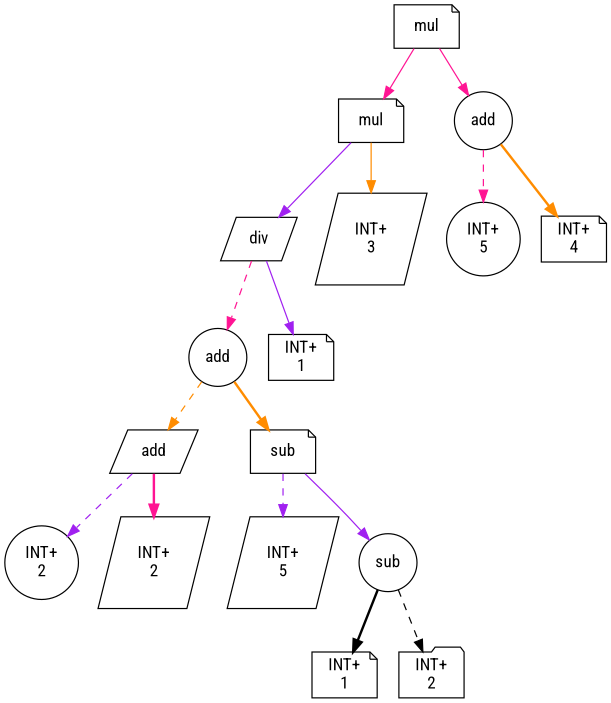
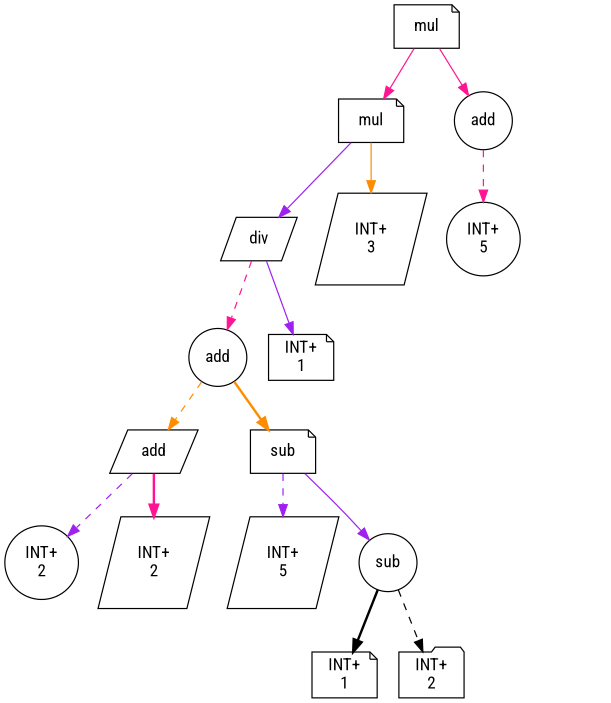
node "INT+ 4": removed
